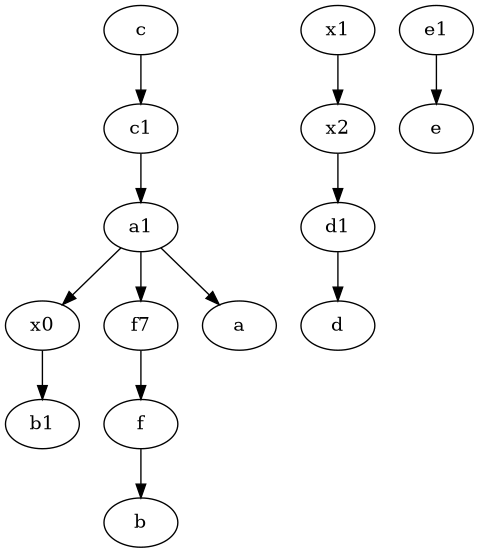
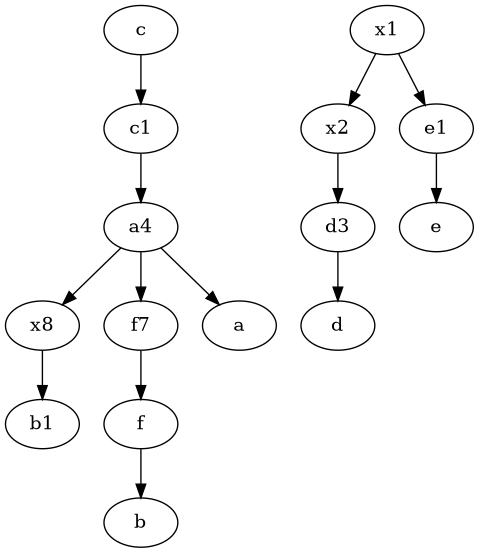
edge "x1" -> "e1": added
node "a1": label "a1" -> "a4"
node "d1": label "d1" -> "d3"
node "x0": label "x0" -> "x8"
